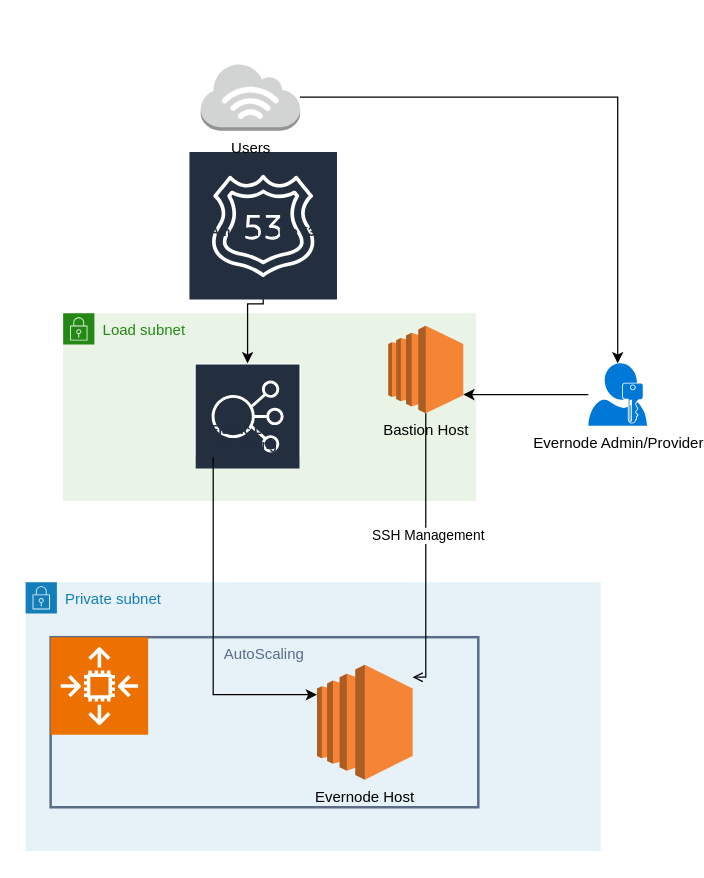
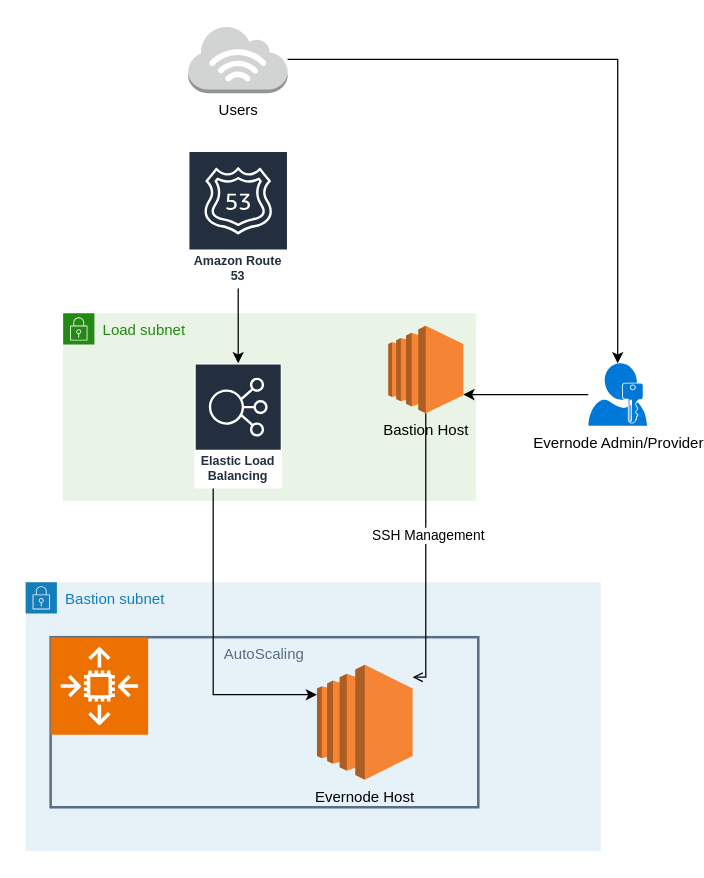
node "Users": moved (250, 97) -> (238, 59)
node "Amazon Route 53": size 150x94 -> 100x138
node "Elastic Load Balancing": size 106x94 -> 88x125
node "Private subnet": label "Private subnet" -> "Bastion subnet"
